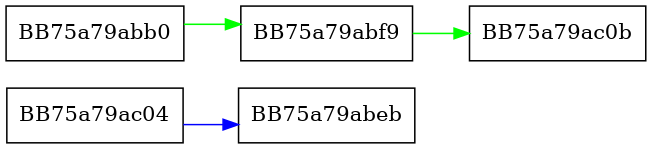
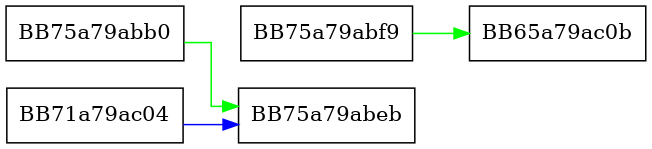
edge "BB75a79abb0" -> "BB75a79abf9": now "BB75a79abb0" -> "BB75a79abeb"
node "BB75a79ac0b": label "BB75a79ac0b" -> "BB65a79ac0b"
node "BB75a79ac04": label "BB75a79ac04" -> "BB71a79ac04"
